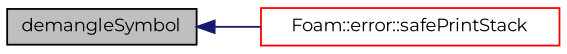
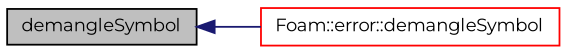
node "Foam::error::safePrintStack": label "Foam::error::safePrintStack" -> "Foam::error::demangleSymbol"
